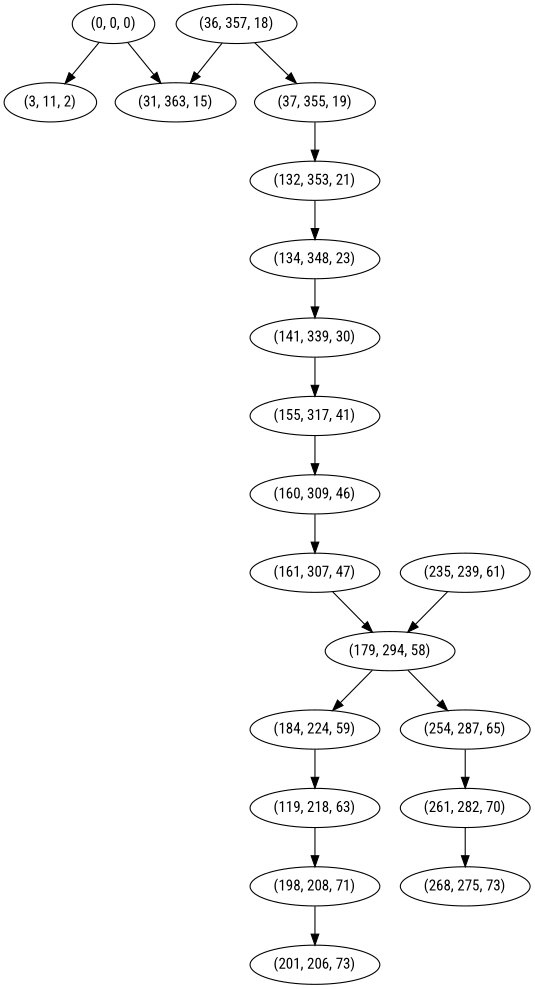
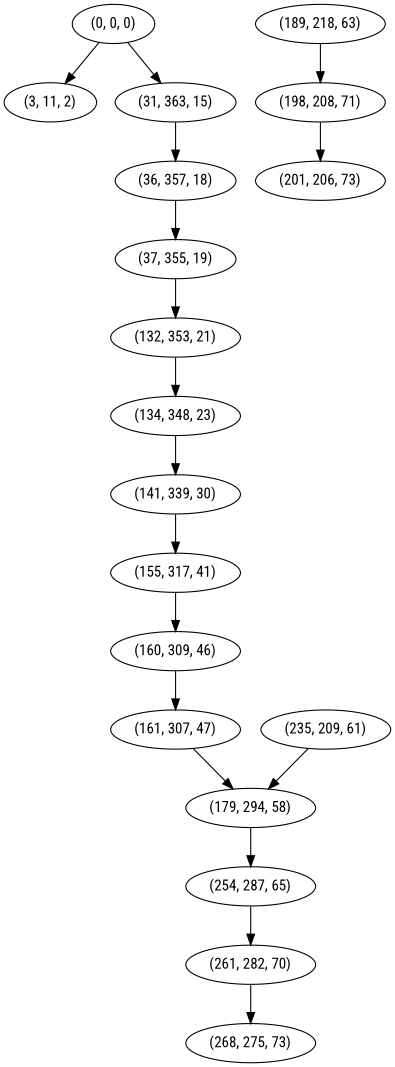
edge "(36, 357, 18)" -> "(31, 363, 15)": reversed
node "(235, 239, 61)": label "(235, 239, 61)" -> "(235, 209, 61)"
node "(184, 224, 59)": removed
node "(119, 218, 63)": label "(119, 218, 63)" -> "(189, 218, 63)"
